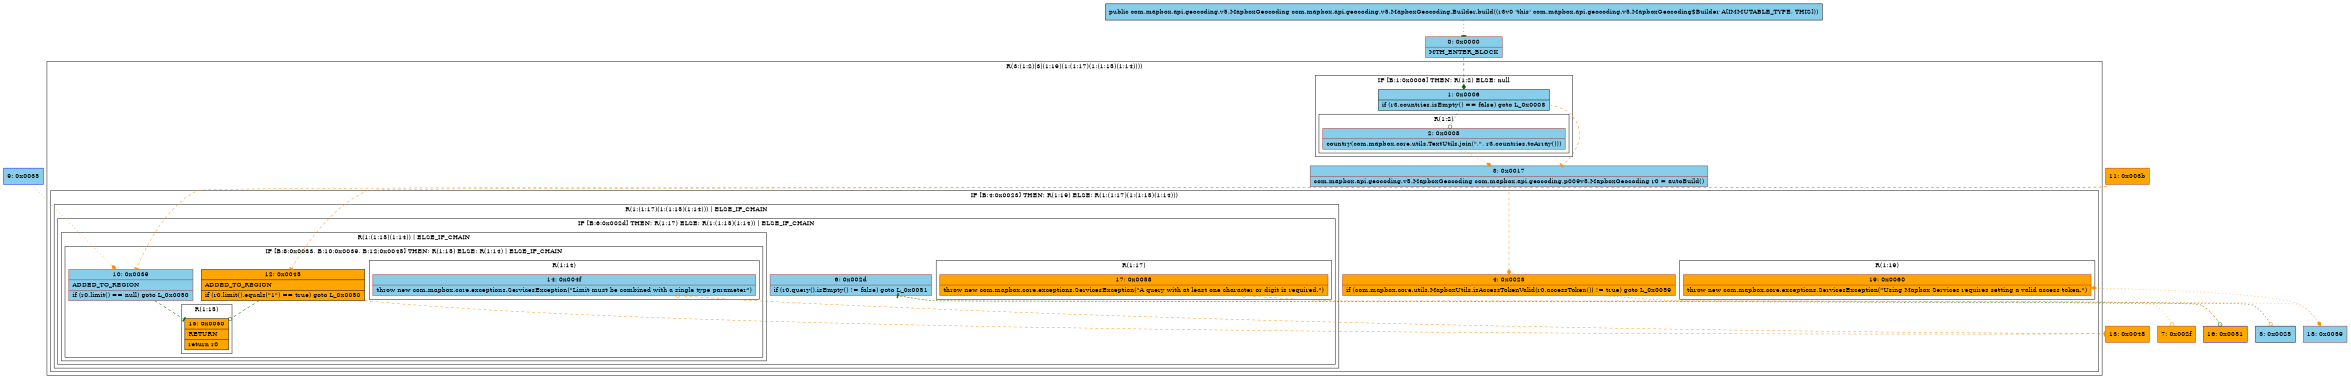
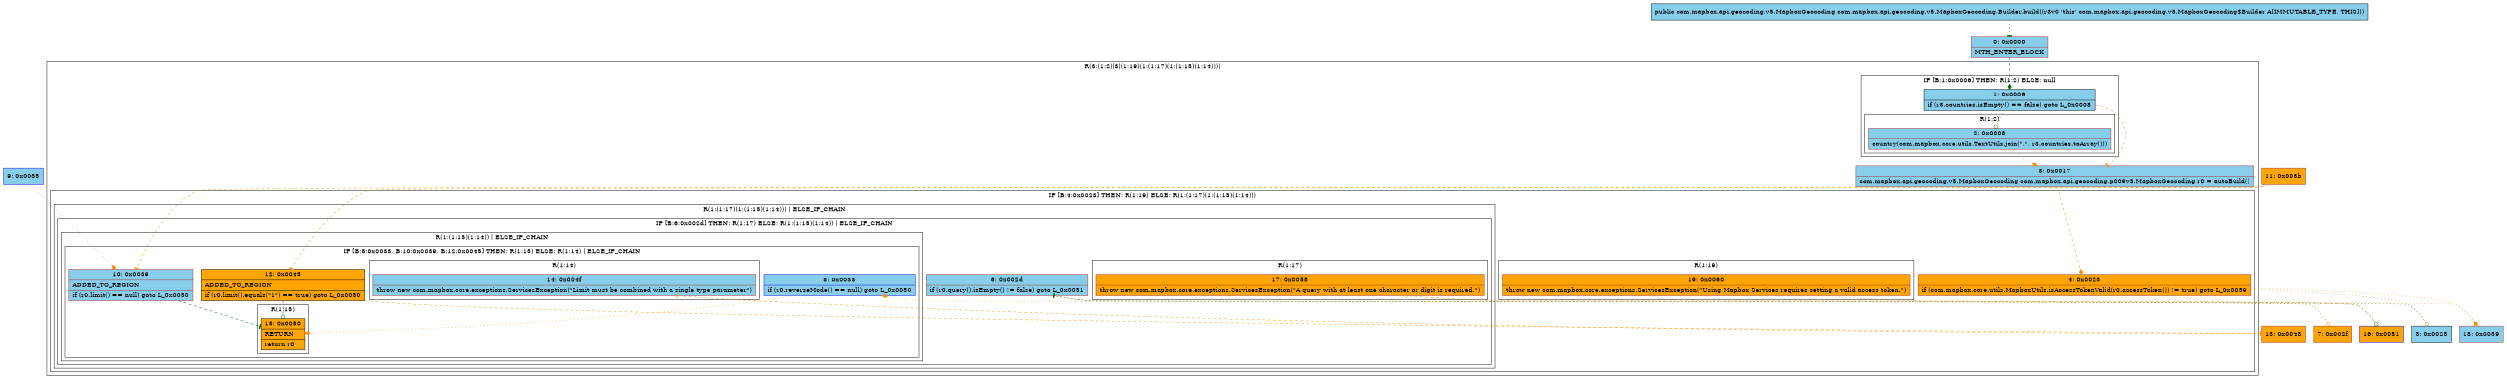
node "8: 0x0033": added
edge "18: 0x0059" -> "19: 0x0060": reversed
edge "4: 0x0023" -> "18: 0x0059": arrowhead diamond -> odot
